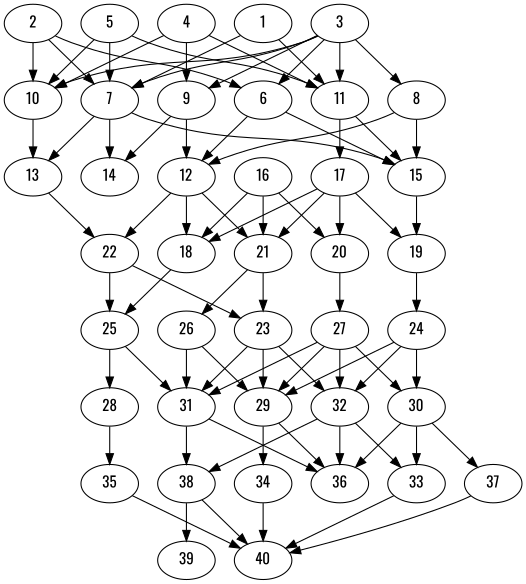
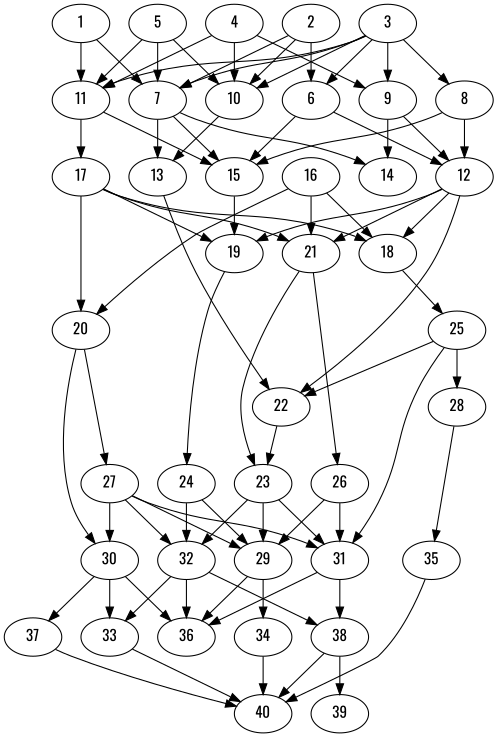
edge "12" -> "19": added
edge "22" -> "25": reversed
edge "24" -> "30": now "20" -> "30"
